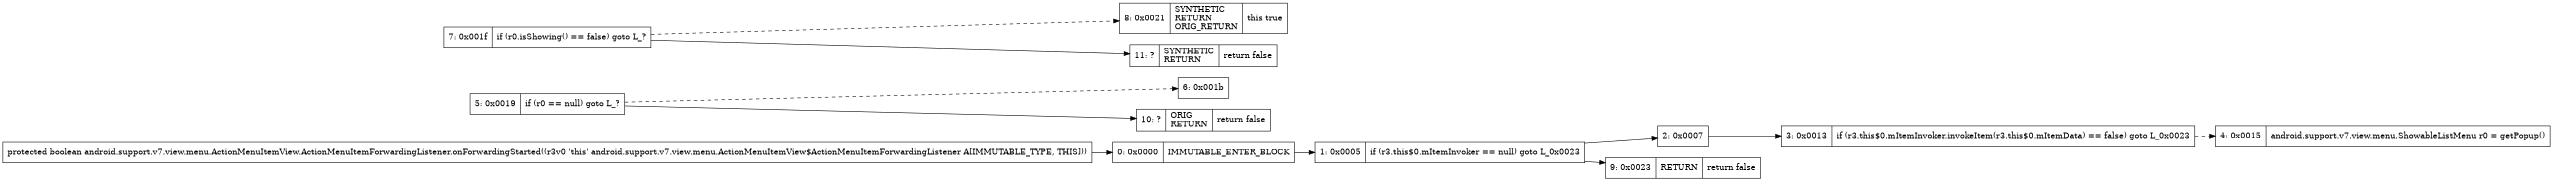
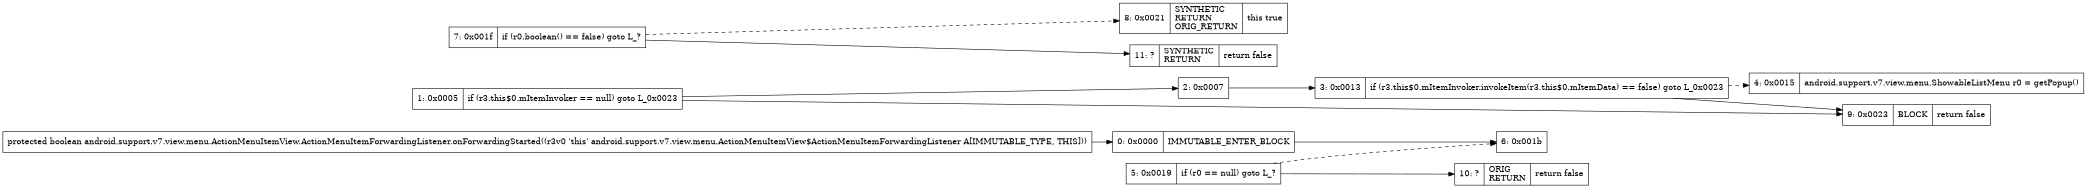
node "7: 0x001f": text "if (r0.isShowing() == false) goto L_?" -> "if (r0.boolean() == false) goto L_?"
edge "3: 0x0013" -> "9: 0x0023": added
edge "0: 0x0000" -> "1: 0x0005": now "0: 0x0000" -> "6: 0x001b"
node "9: 0x0023": text "RETURN" -> "BLOCK"
